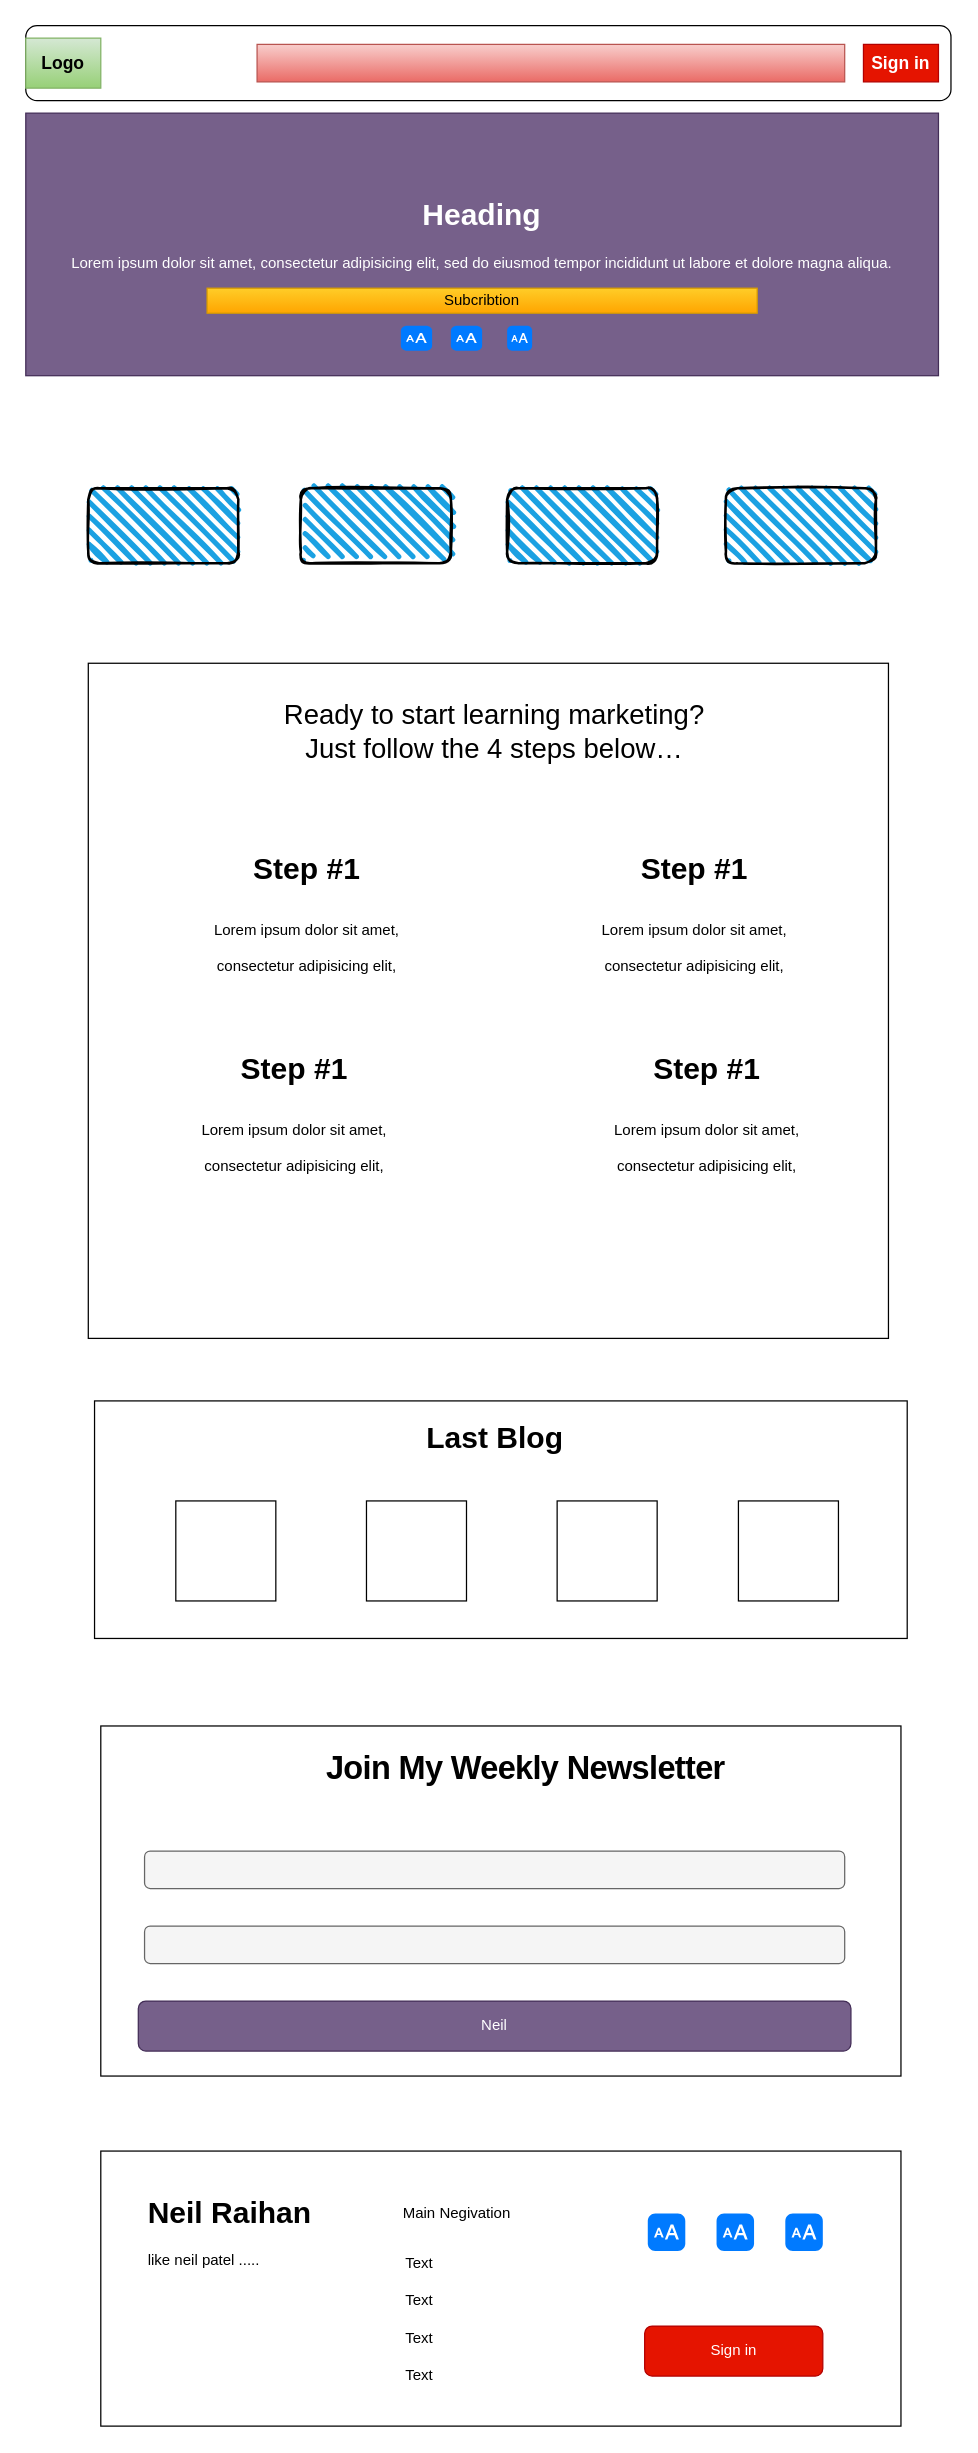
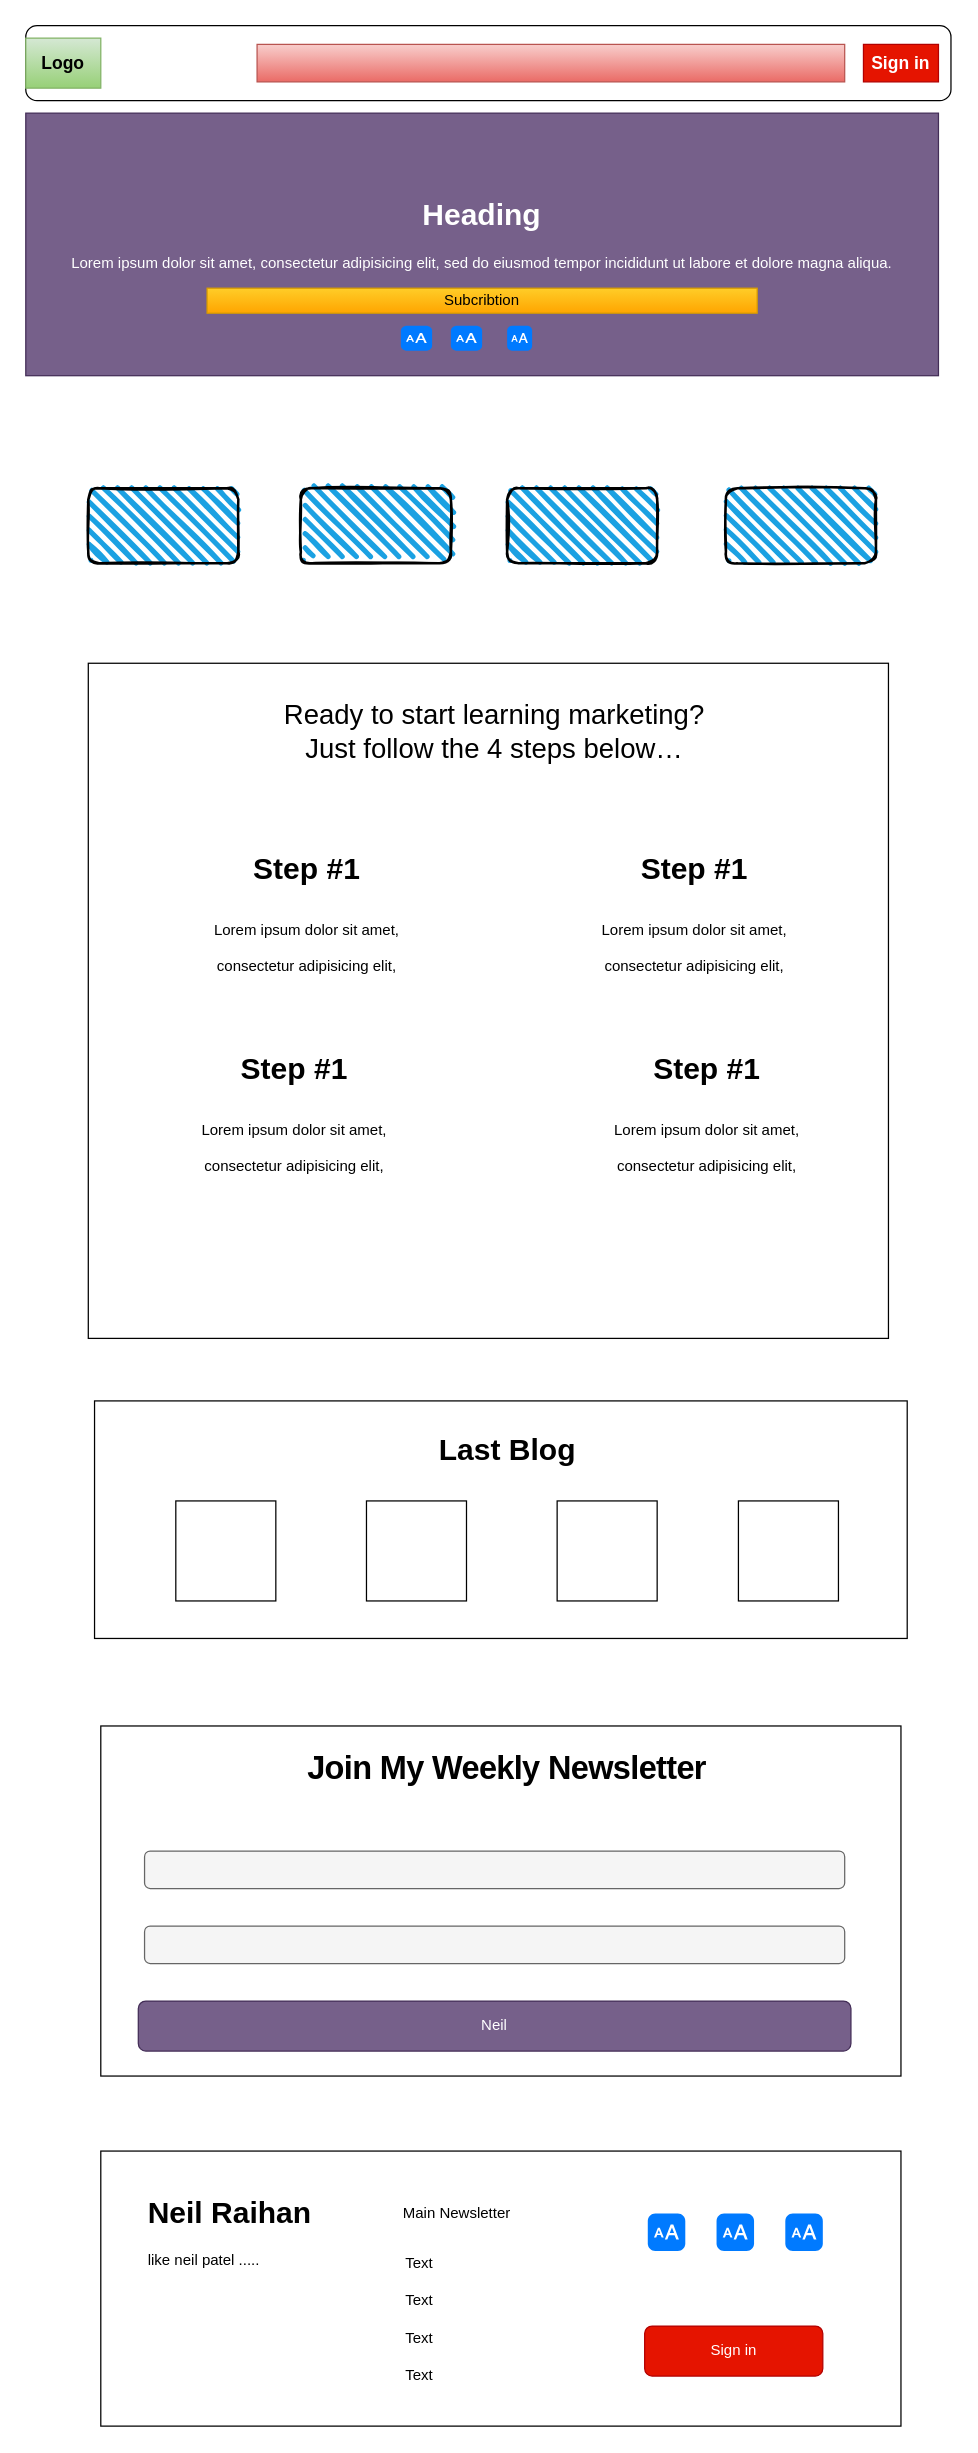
node "Last Blog": moved (494, 1438) -> (507, 1451)
node "Join My Weekly Newsletter": moved (526, 1763) -> (507, 1763)
node "Main Negivation": label "Main Negivation" -> "Main Newsletter"
